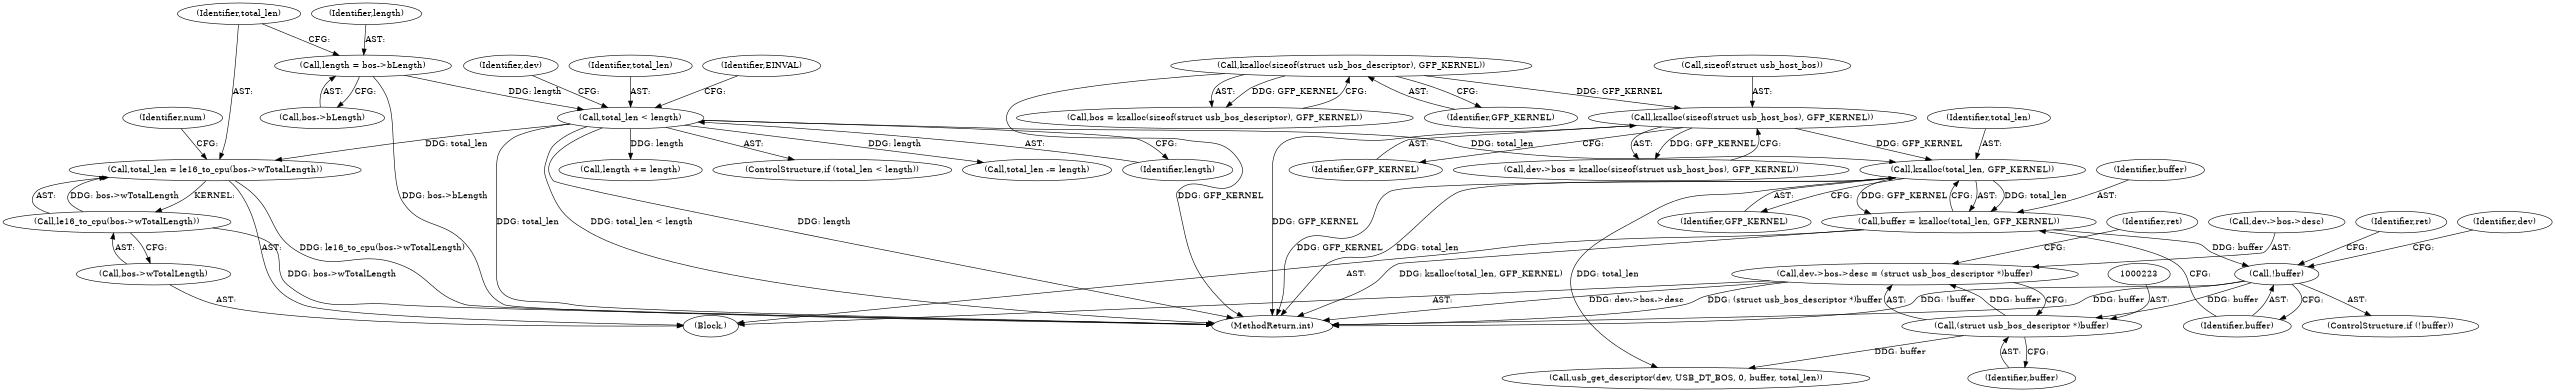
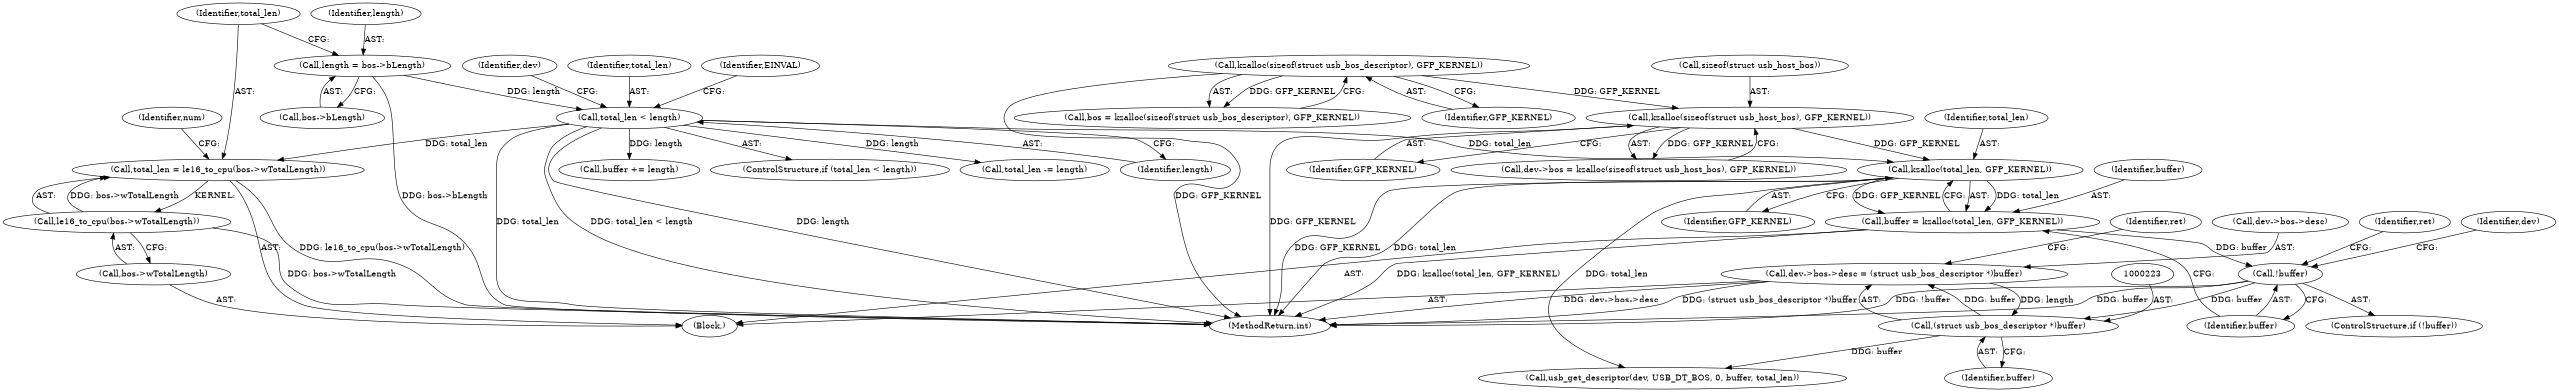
node "(Call,length += length)": label "(Call,length += length)" -> "(Call,buffer += length)"
edge "(Call,dev->bos->desc = (struct usb_bos_descriptor *)buffer)" -> "(Call,(struct usb_bos_descriptor *)buffer)": label "CFG: " -> "DDG: length"
